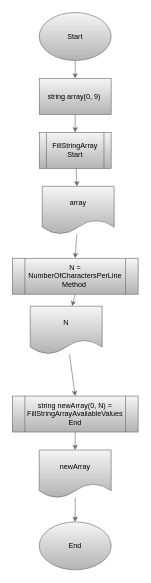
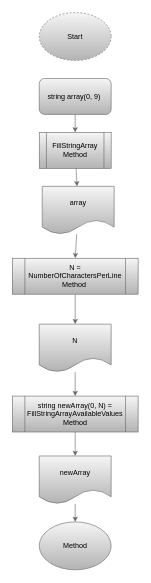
node "Start": style solid -> dashed
edge "Start" -> "string array(0, 9)": removed
node "string array(0, 9)": shape rectangle -> rounded rectangle
node "FillStringArray Start": label "FillStringArray Start" -> "FillStringArray Method"
node "N": moved (66, 330) -> (75, 348)
node "string newArray(0, N) = FillStringArrayAvailableValues End": label "string newArray(0, N) = FillStringArrayAvailableValues End" -> "string newArray(0, N) = FillStringArrayAvailableValues Method"
node "newArray": moved (75, 474) -> (75, 480)
node "End": label "End" -> "Method"
